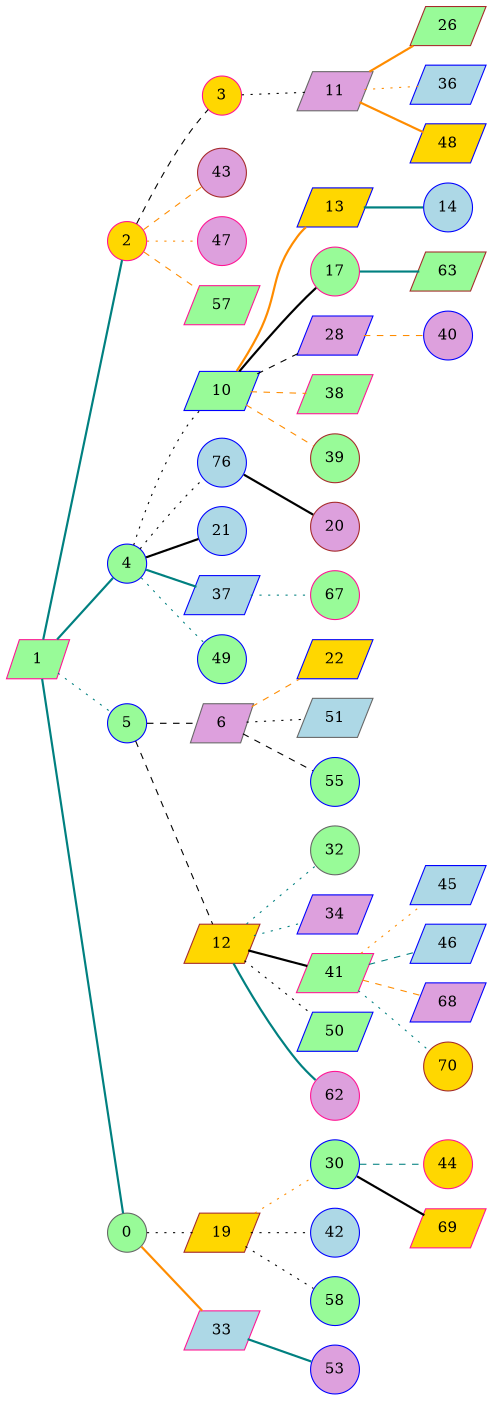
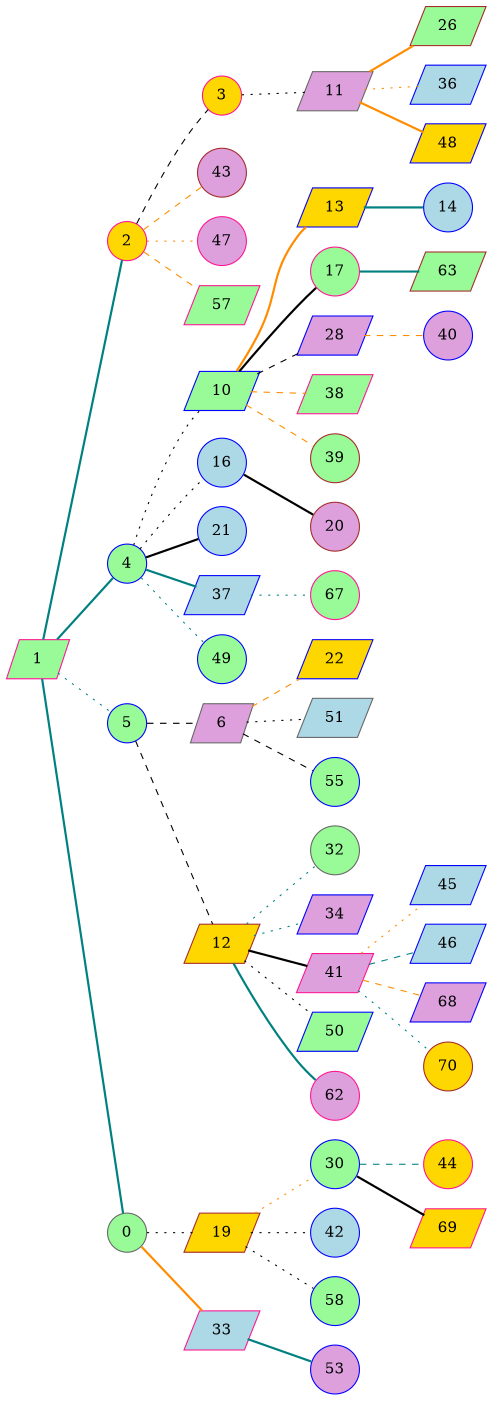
node "76": label "76" -> "16"
node "41": fillcolor palegreen -> plum
